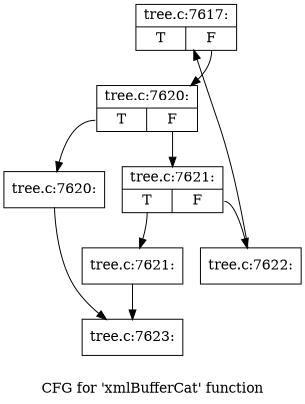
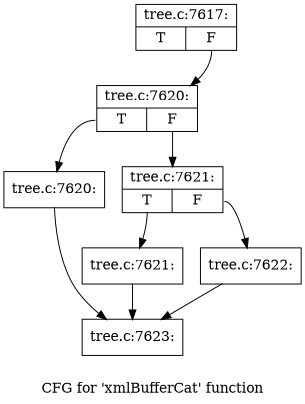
edge "tree.c:7622:" -> "tree.c:7617:": now "tree.c:7622:" -> "tree.c:7623:"
